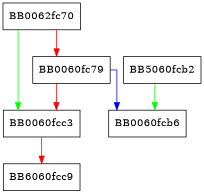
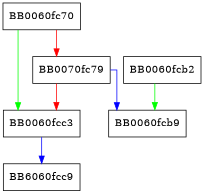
node "BB0062fc70": label "BB0062fc70" -> "BB0060fc70"
node "BB0060fc79": label "BB0060fc79" -> "BB0070fc79"
node "BB5060fcb2": label "BB5060fcb2" -> "BB0060fcb2"
node "BB0060fcb6": label "BB0060fcb6" -> "BB0060fcb9"
edge "BB0060fcc3" -> "BB6060fcc9": color red -> blue
